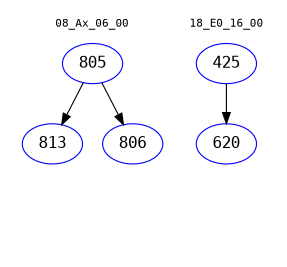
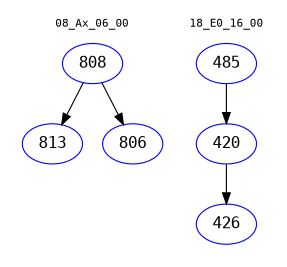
node "805": label "805" -> "808"
node "425": label "425" -> "485"
node "620": label "620" -> "420"
node "426": added
